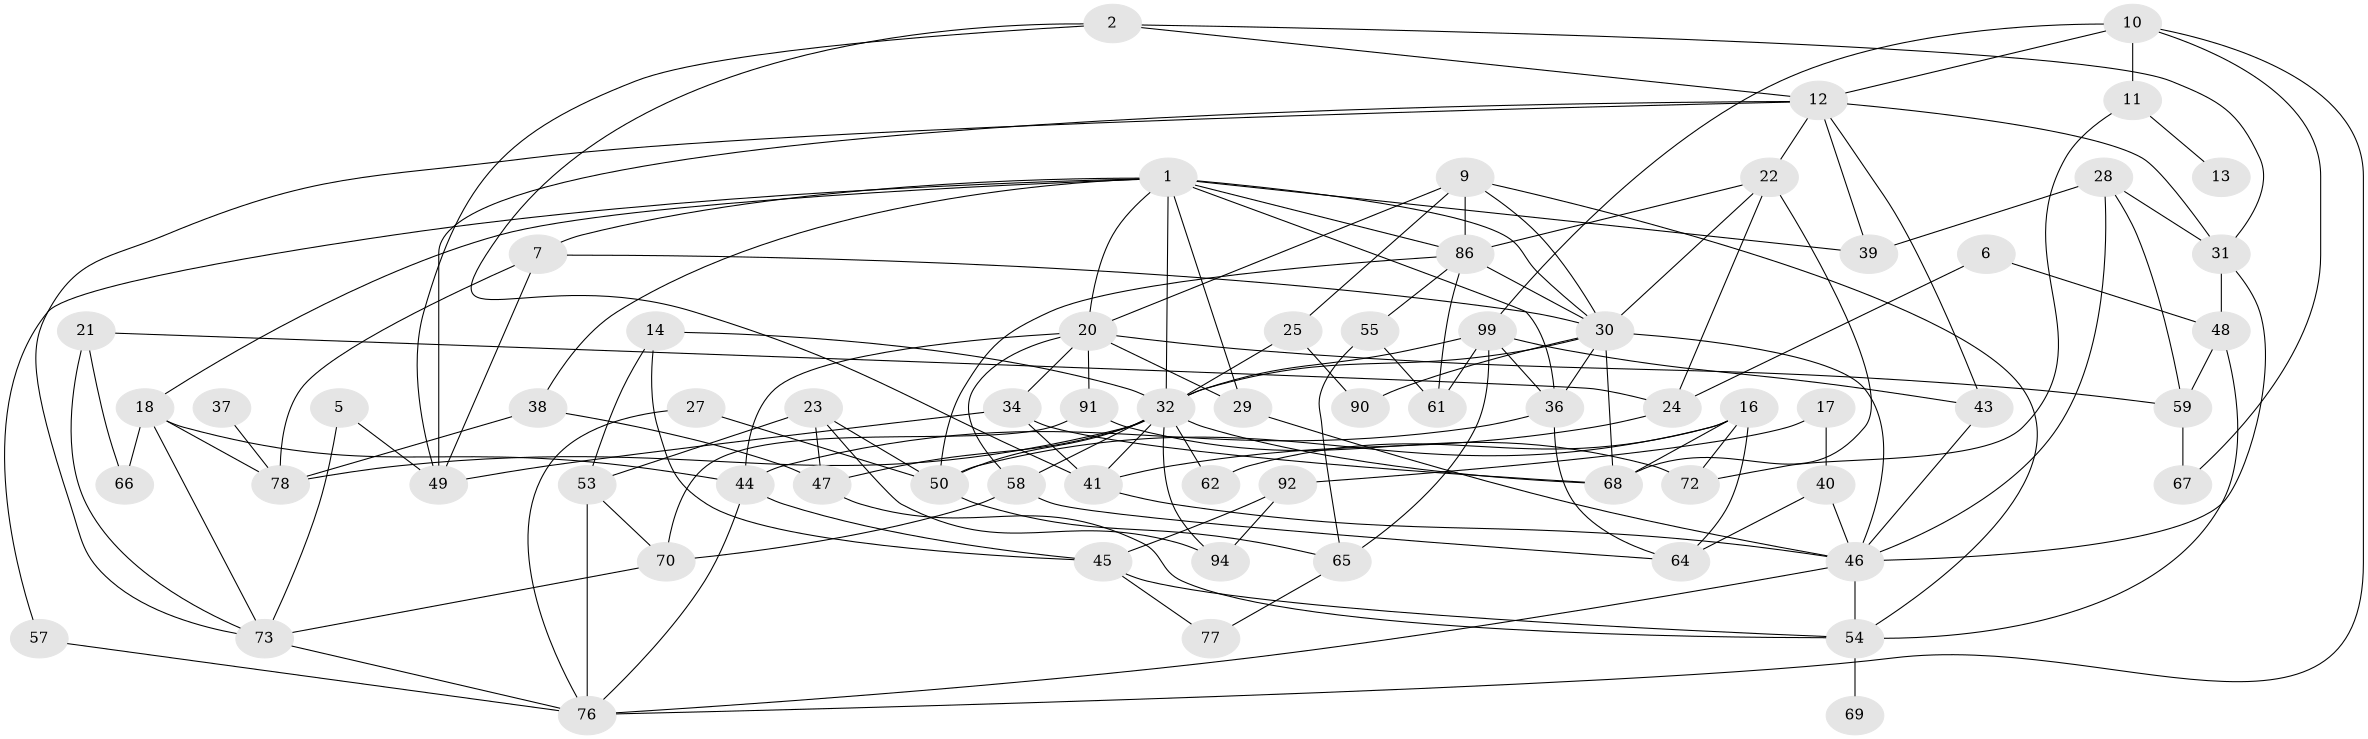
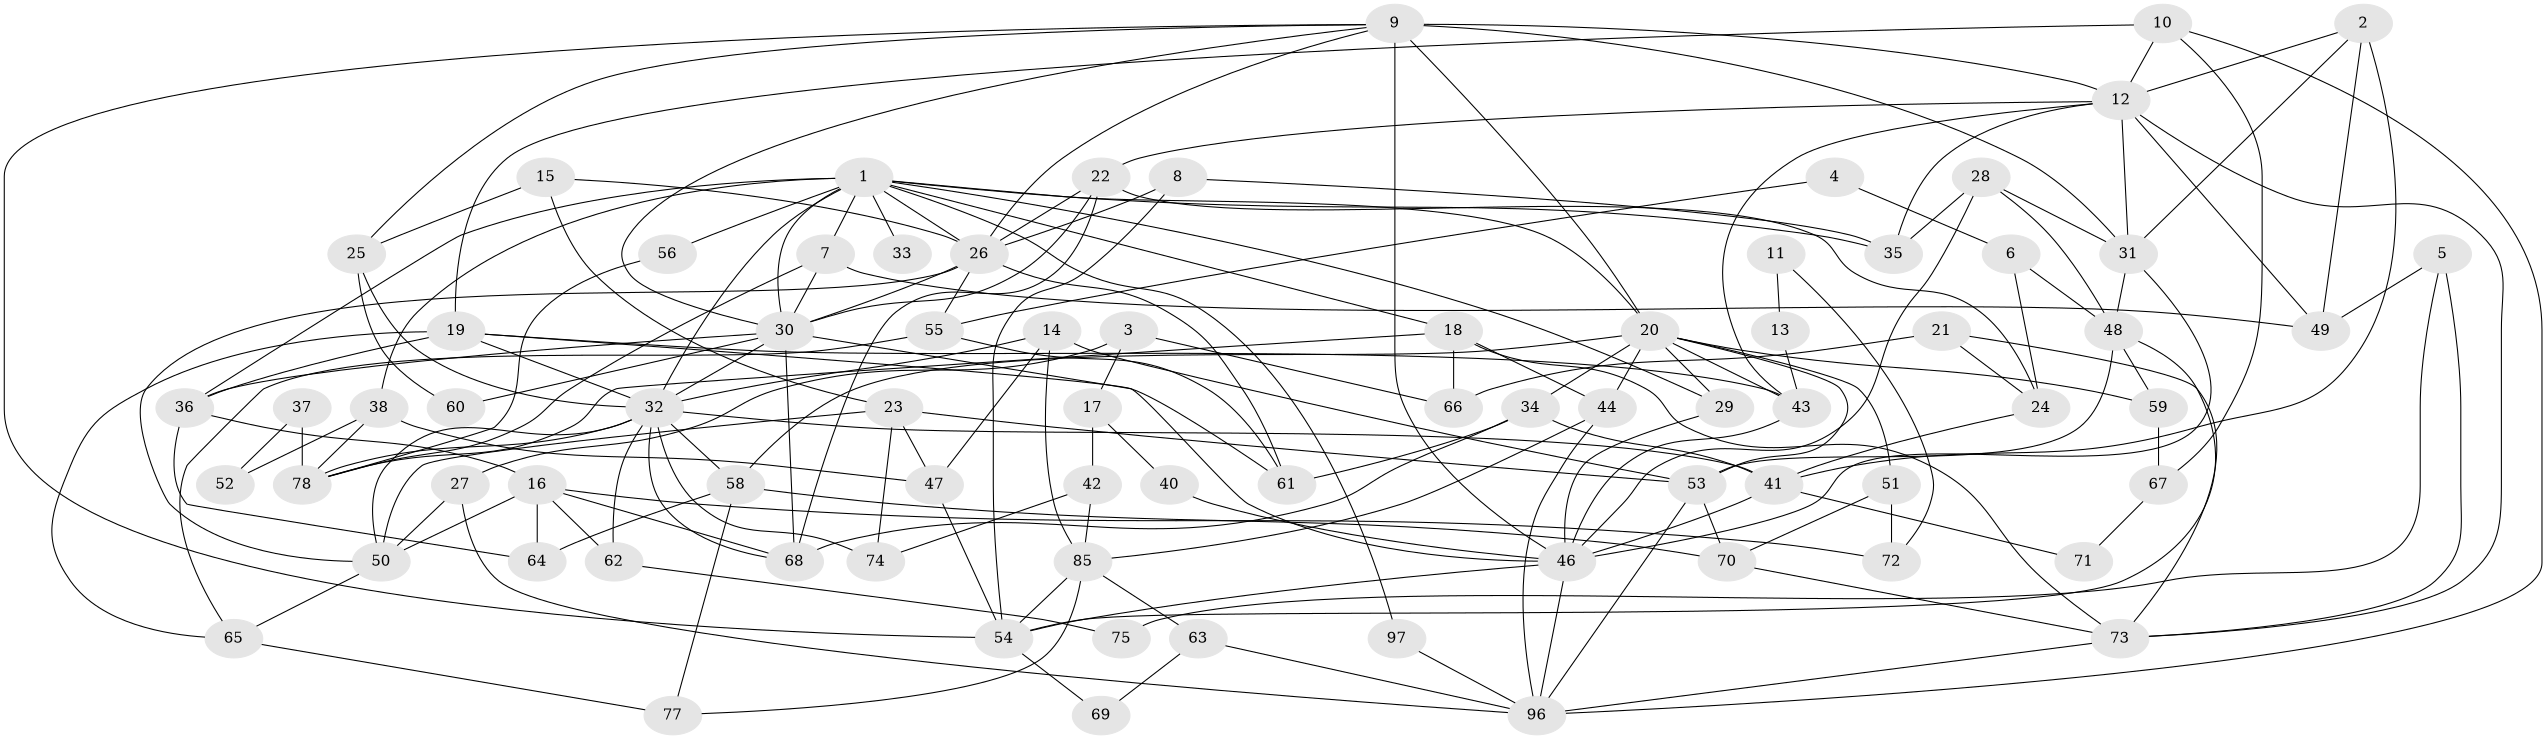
edge "9" -- "12": added
edge "10" -- "11": removed
edge "9" -- "31": added
node "15": added
node "8": added
node "4": added
node "56": added
node "33": added
node "86": label "86" -> "26"
node "39": label "39" -> "35"
edge "28" -- "59": now "28" -- "48"
edge "9" -- "46": added
node "3": added
node "99": label "99" -> "19"
edge "20" -- "43": added
edge "13" -- "43": added
edge "20" -- "53": added
node "91": label "91" -> "51"
node "90": label "90" -> "60"
edge "36" -- "44": now "36" -- "16"
edge "34" -- "49": now "34" -- "61"
edge "48" -- "53": added
edge "32" -- "47": now "14" -- "47"
node "52": added
node "92": label "92" -> "42"
edge "40" -- "64": removed
node "45": label "45" -> "85"
node "94": label "94" -> "74"
node "71": added
edge "58" -- "77": added
node "57": label "57" -> "97"
node "75": added
node "63": added
node "76": label "76" -> "96"
